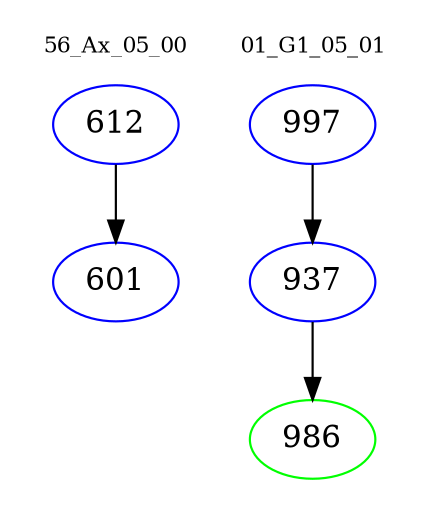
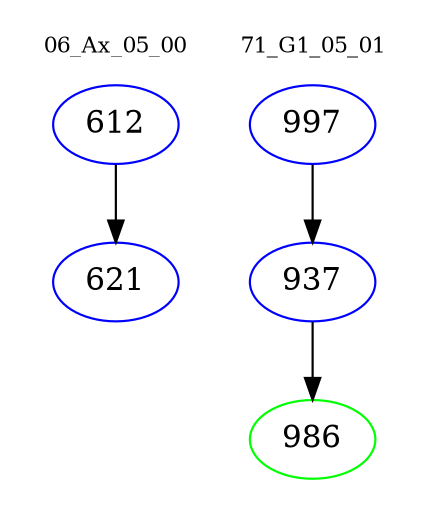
cluster "56_Ax_05_00": label "56_Ax_05_00" -> "06_Ax_05_00"
cluster "01_G1_05_01": label "01_G1_05_01" -> "71_G1_05_01"
node "601": label "601" -> "621"
